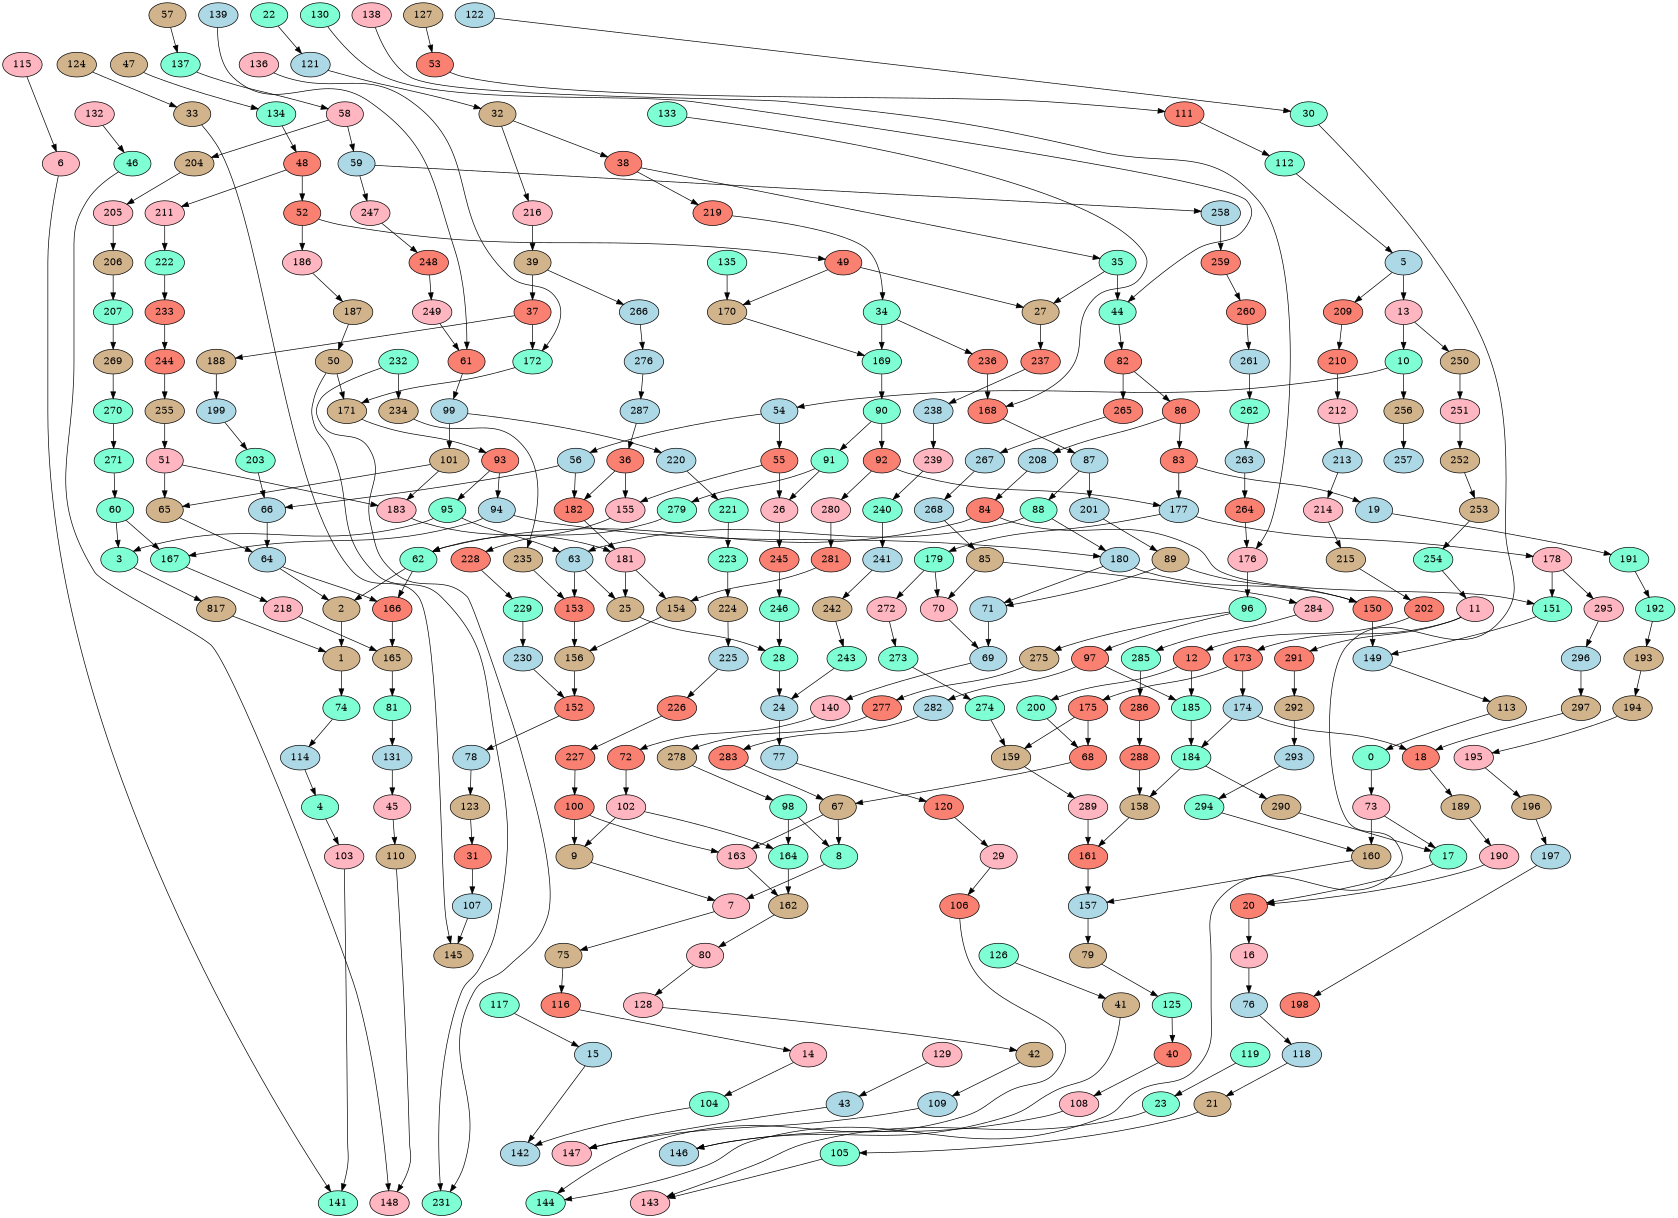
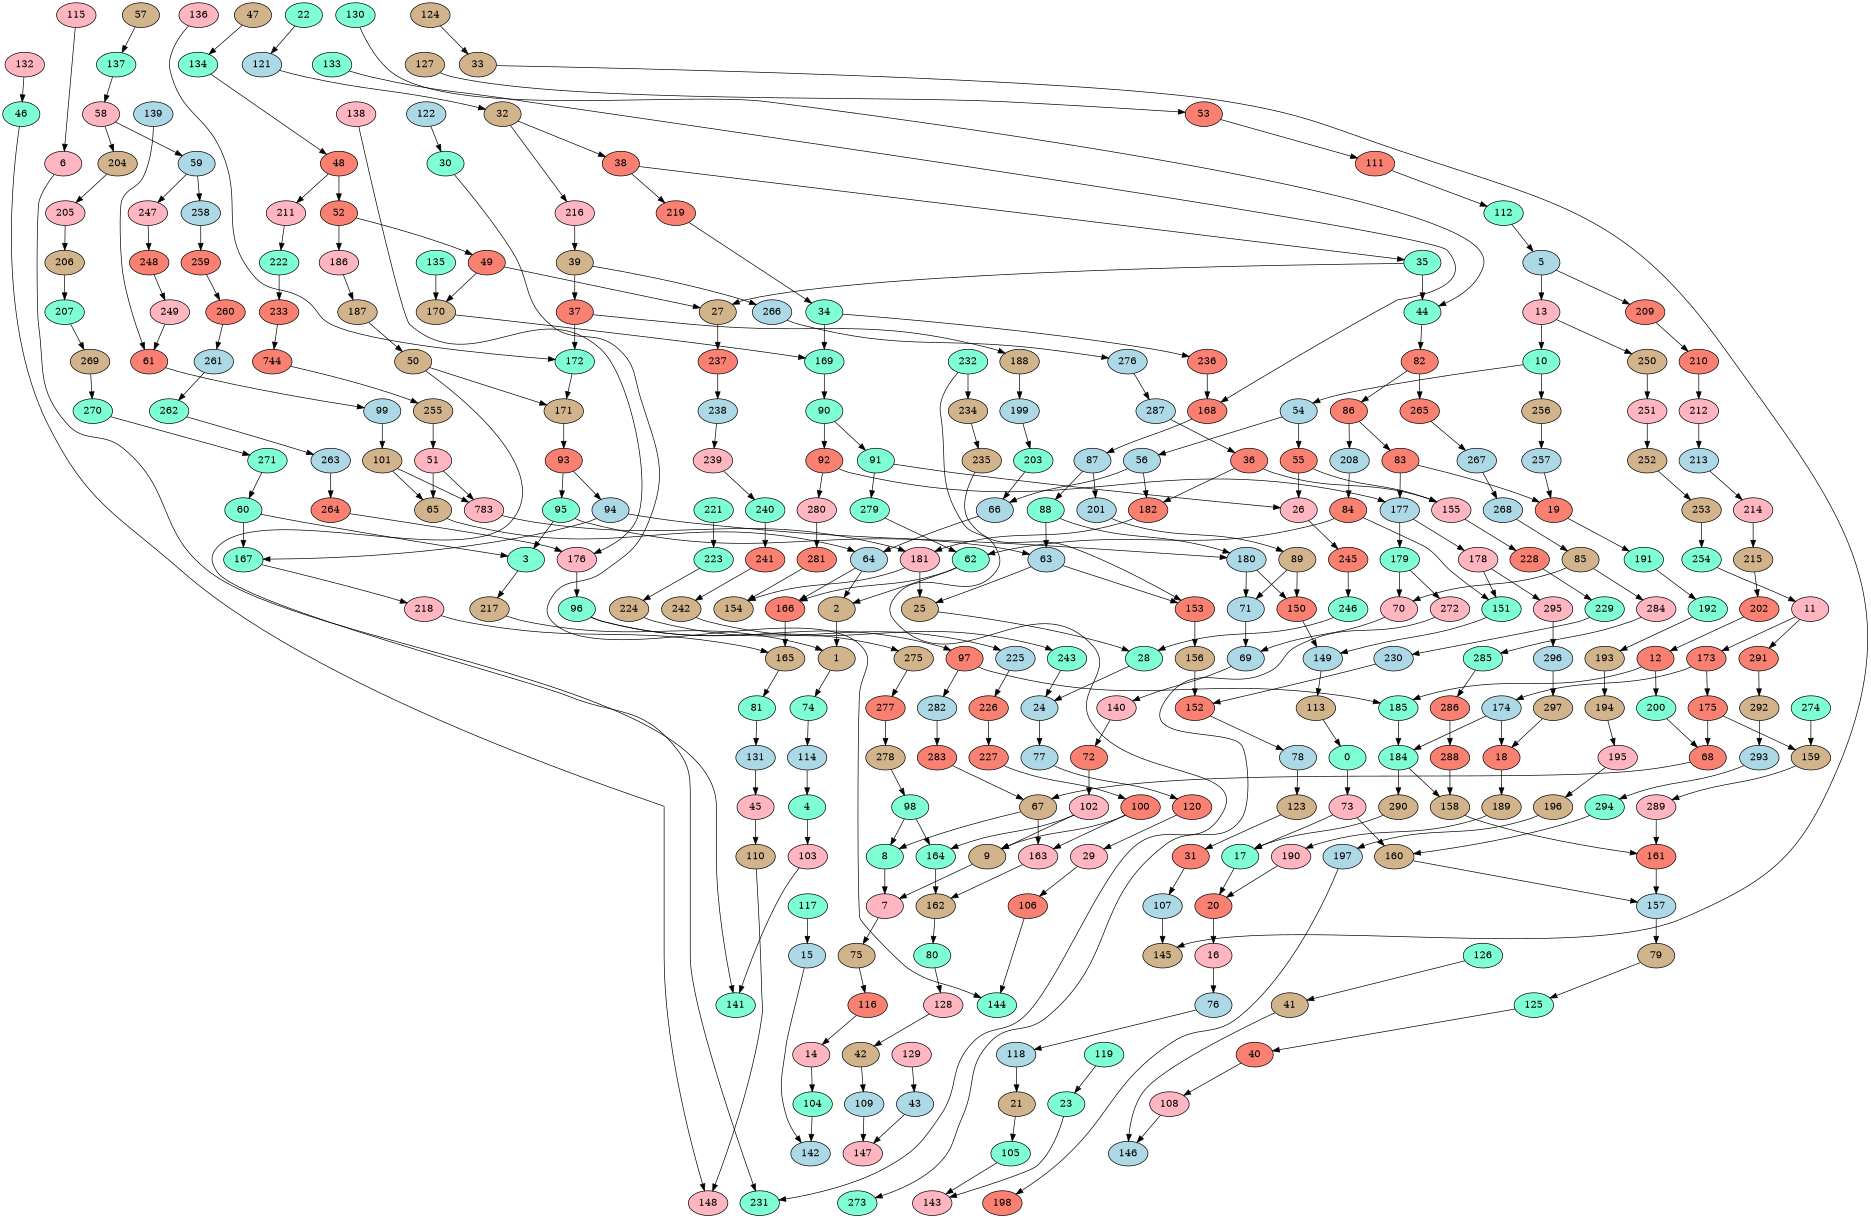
node "244": label "244" -> "744"
node "220": removed
edge "257" -> "19": added
node "183": label "183" -> "783"
node "19": fillcolor lightblue -> salmon
node "241": fillcolor lightblue -> salmon
node "817": label "817" -> "217"
edge "154" -> "156": removed
edge "273" -> "274": removed
node "80": fillcolor lightpink -> aquamarine
